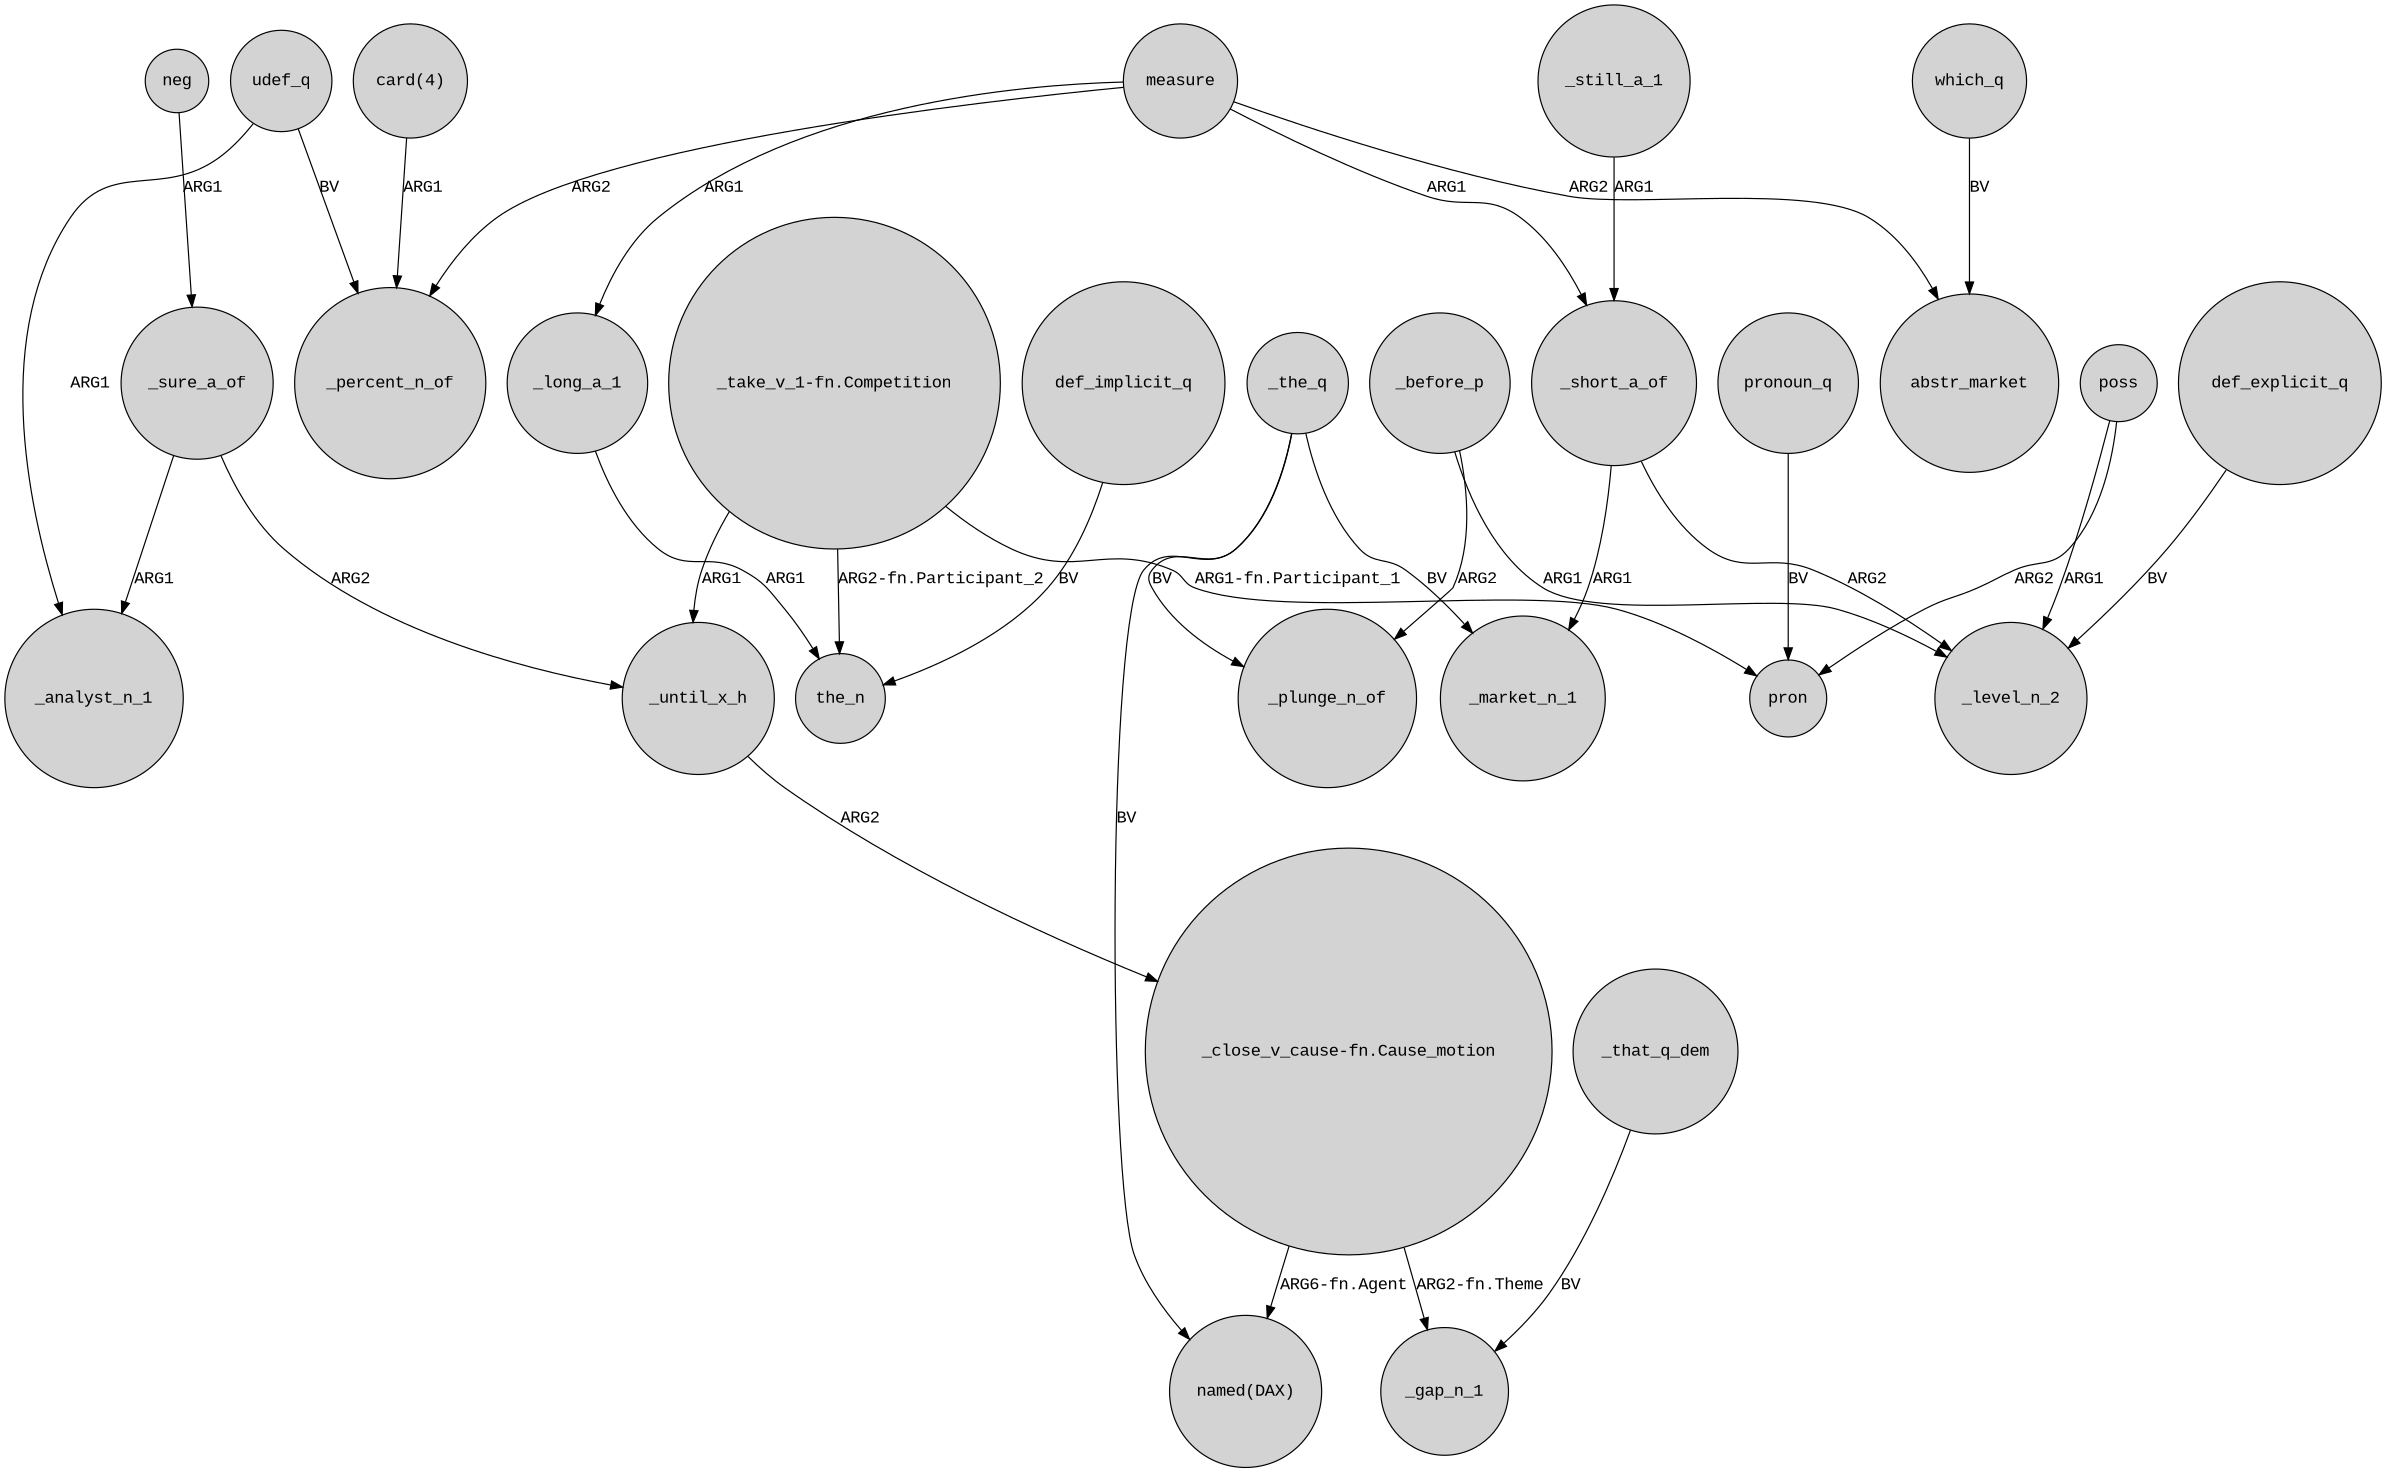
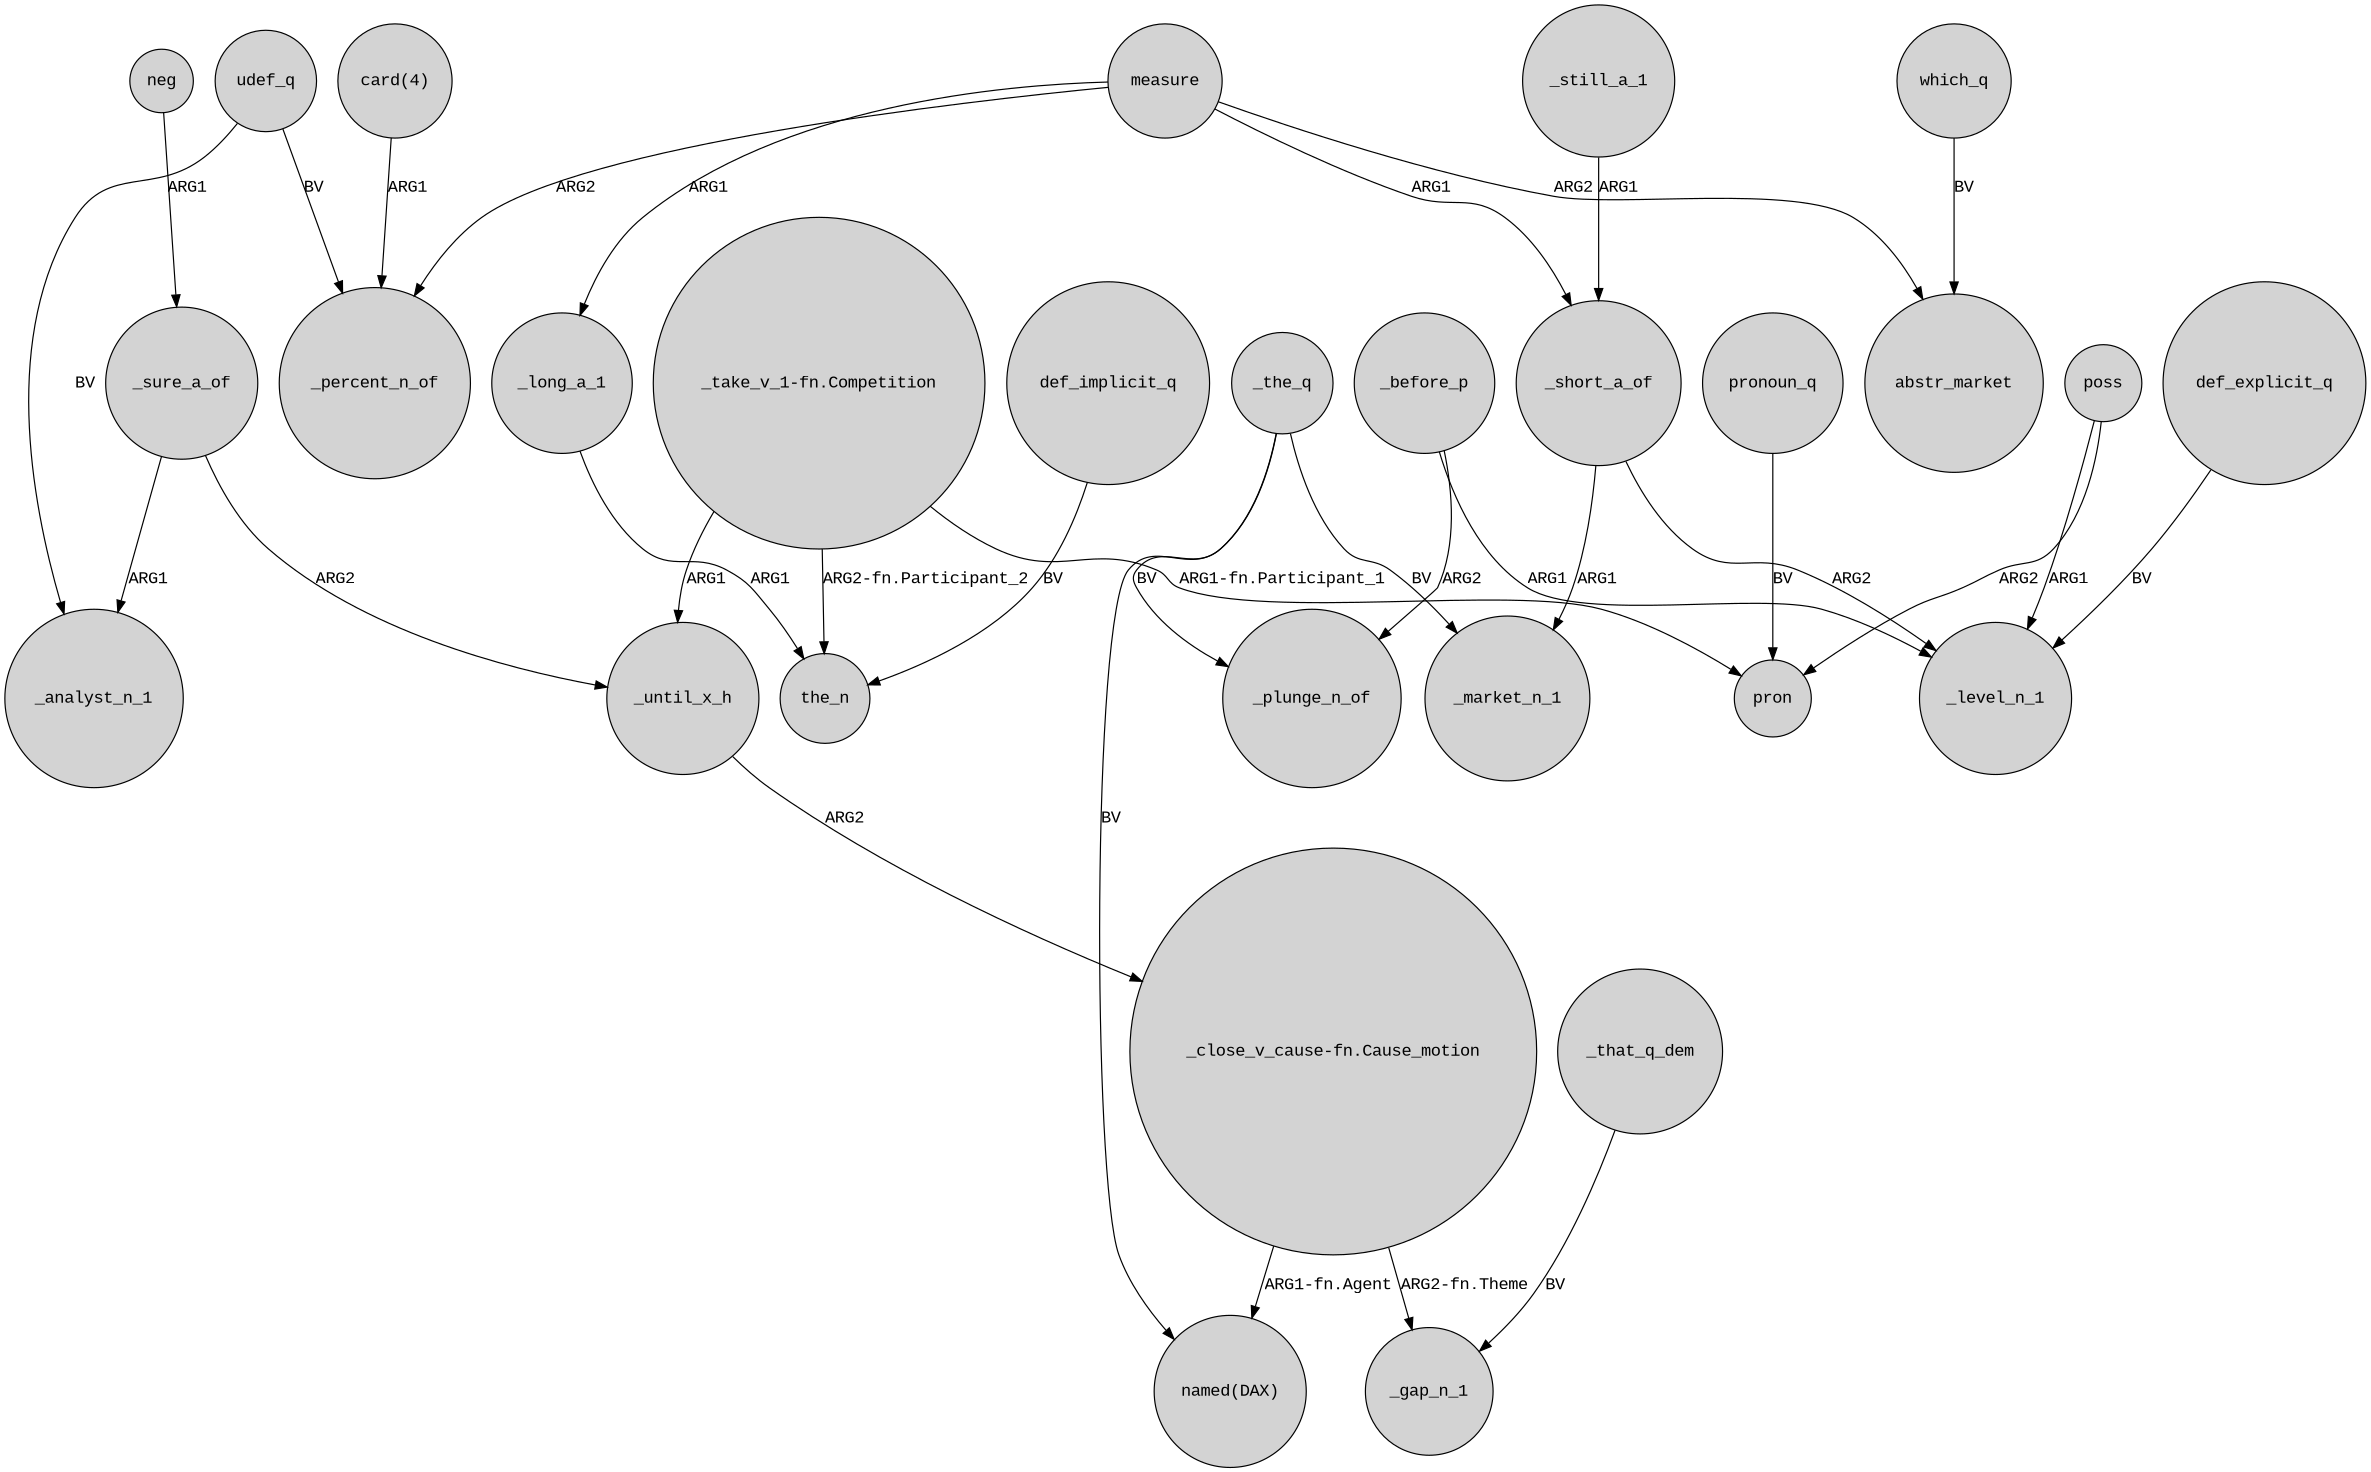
edge "udef_q" -> "_analyst_n_1": label "ARG1" -> "BV"
node "_level_n_2": label "_level_n_2" -> "_level_n_1"
edge "_close_v_cause-fn.Cause_motion" -> "named(DAX)": label "ARG6-fn.Agent" -> "ARG1-fn.Agent"
